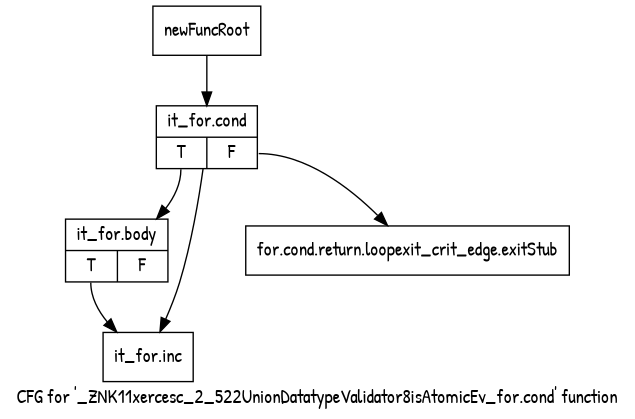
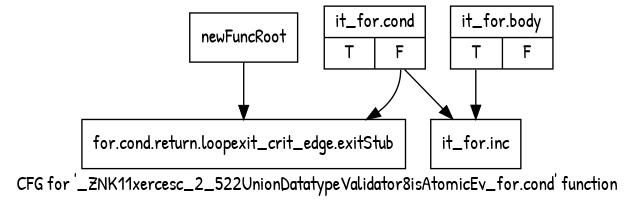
edge "newFuncRoot" -> "it_for.cond": now "newFuncRoot" -> "for.cond.return.loopexit_crit_edge.exitStub"
edge "it_for.cond" -> "it_for.body": removed
